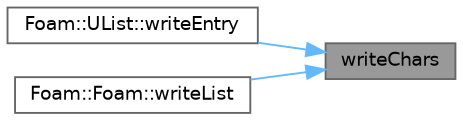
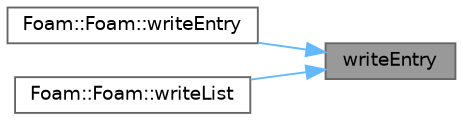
node "Foam::UList::writeEntry": label "Foam::UList::writeEntry" -> "Foam::Foam::writeEntry"
node "writeChars": label "writeChars" -> "writeEntry"
